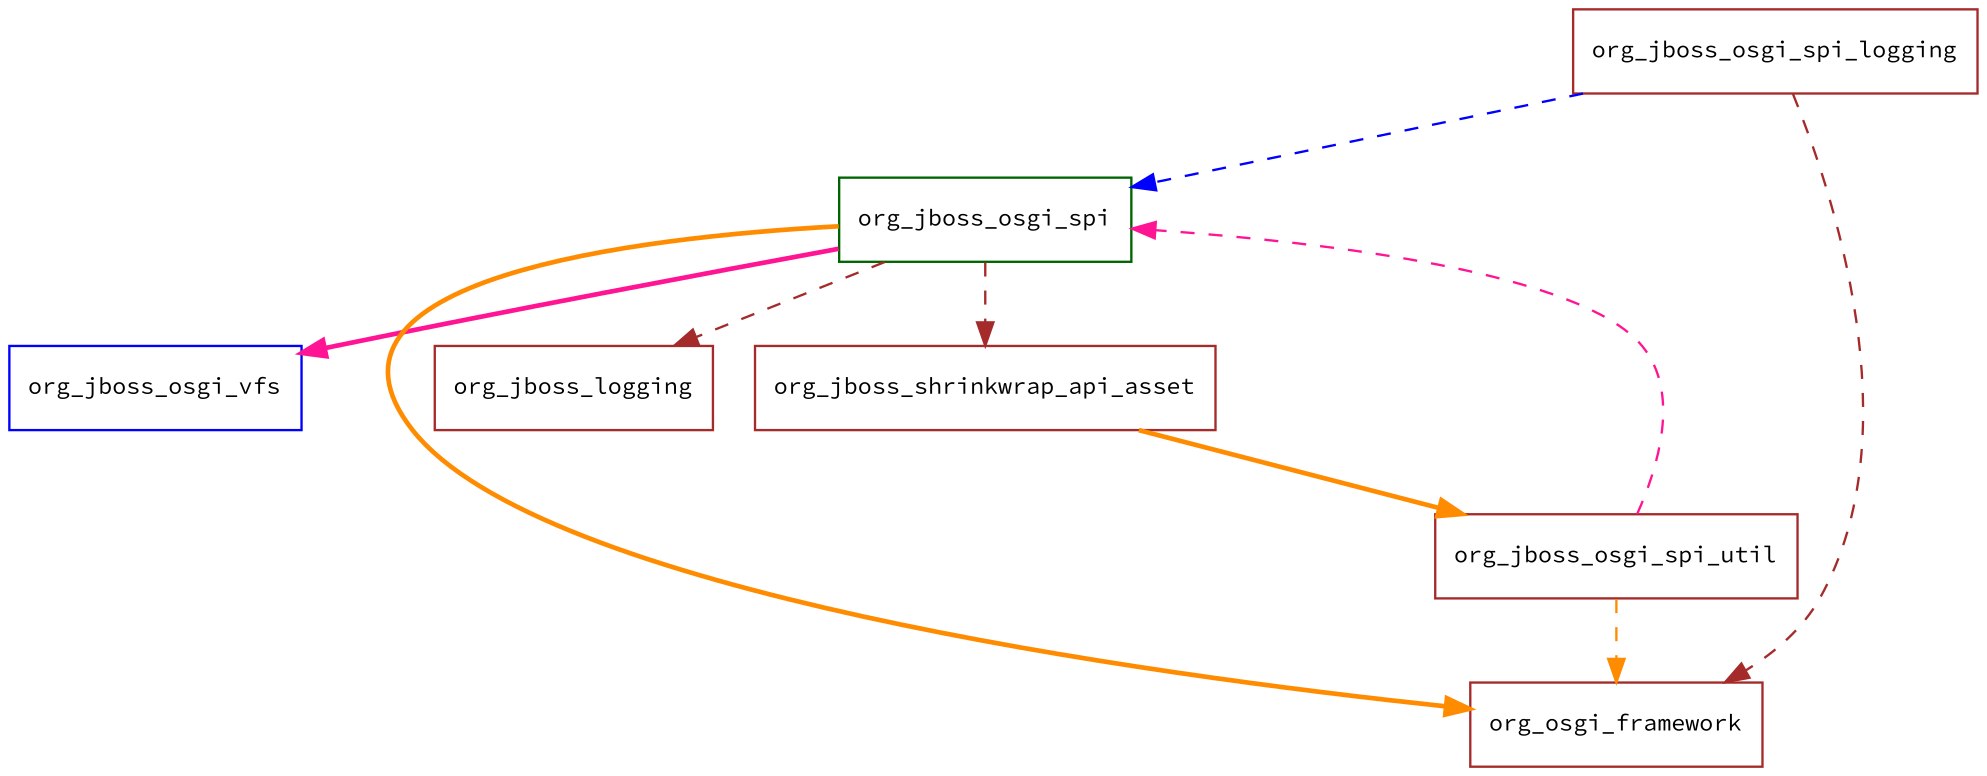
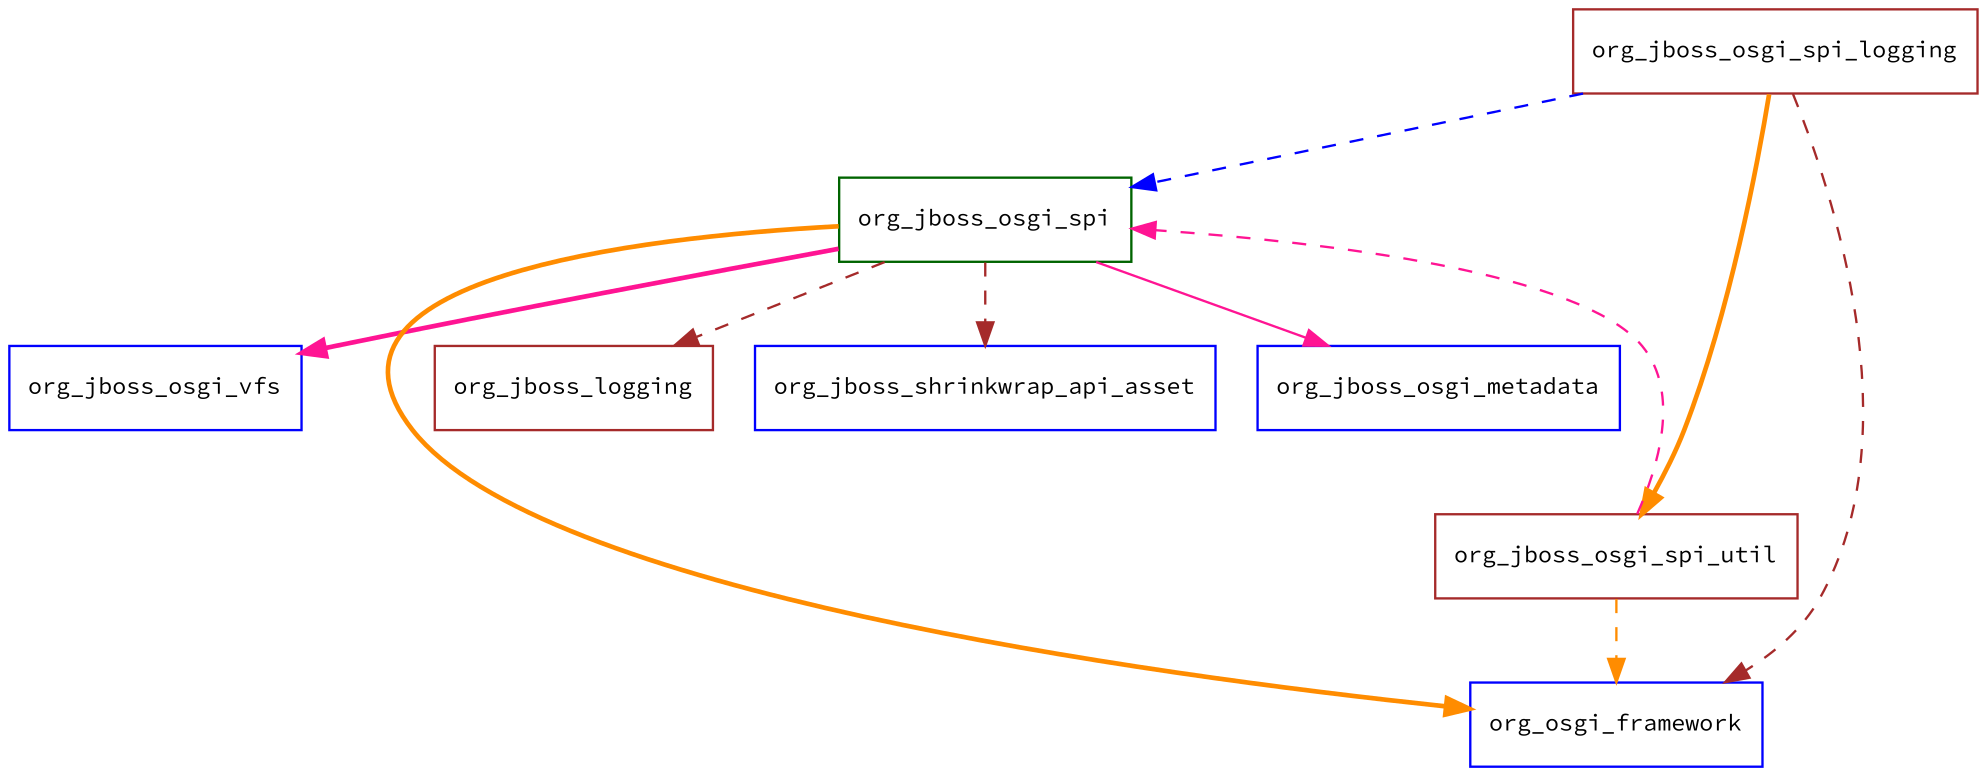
node "org_jboss_shrinkwrap_api_asset": color brown -> blue
node "org_jboss_osgi_metadata": added
edge "org_jboss_shrinkwrap_api_asset" -> "org_jboss_osgi_spi_util": now "org_jboss_osgi_spi_logging" -> "org_jboss_osgi_spi_util"
node "org_osgi_framework": color brown -> blue
